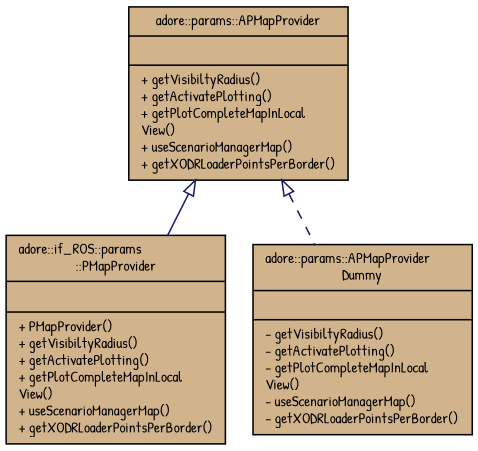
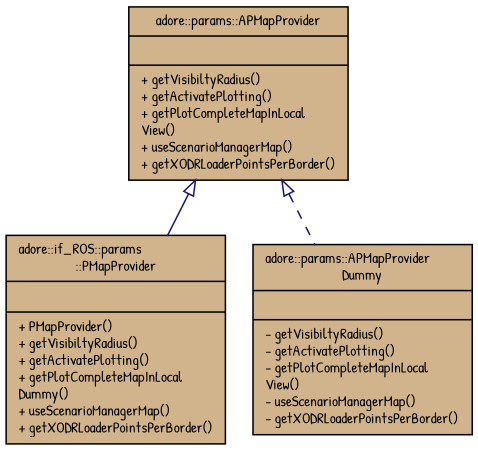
node "adore::if_ROS::params": text "View()" -> "Dummy()"
